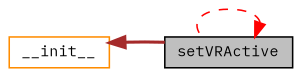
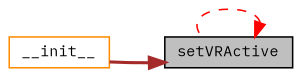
edge "setVRActive" -> "__init__": reversed
